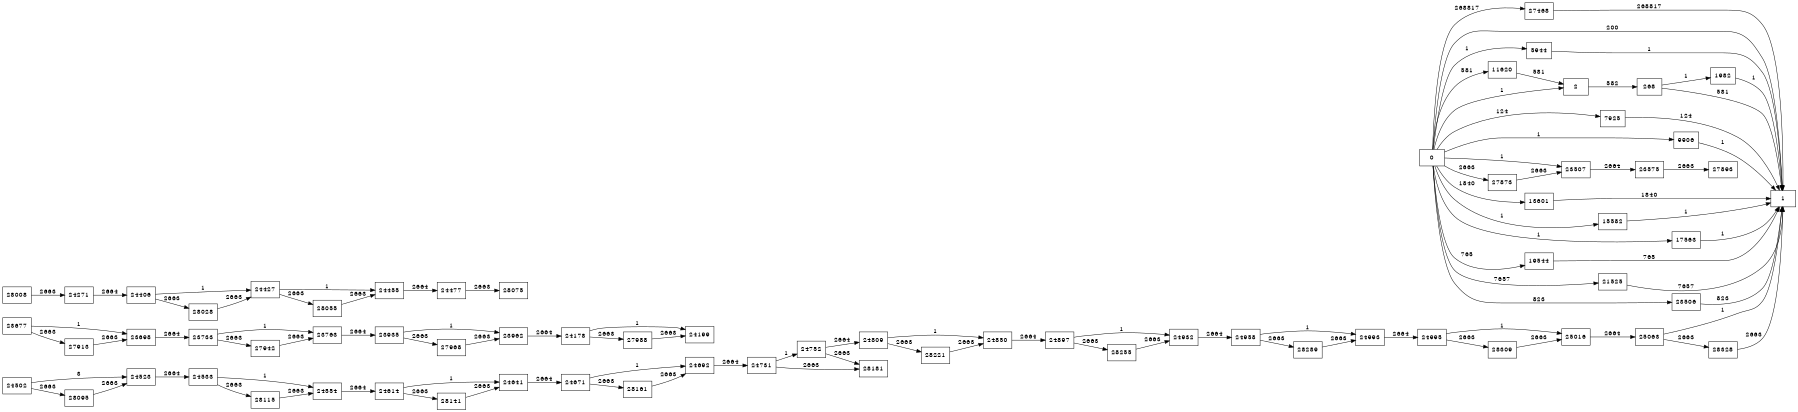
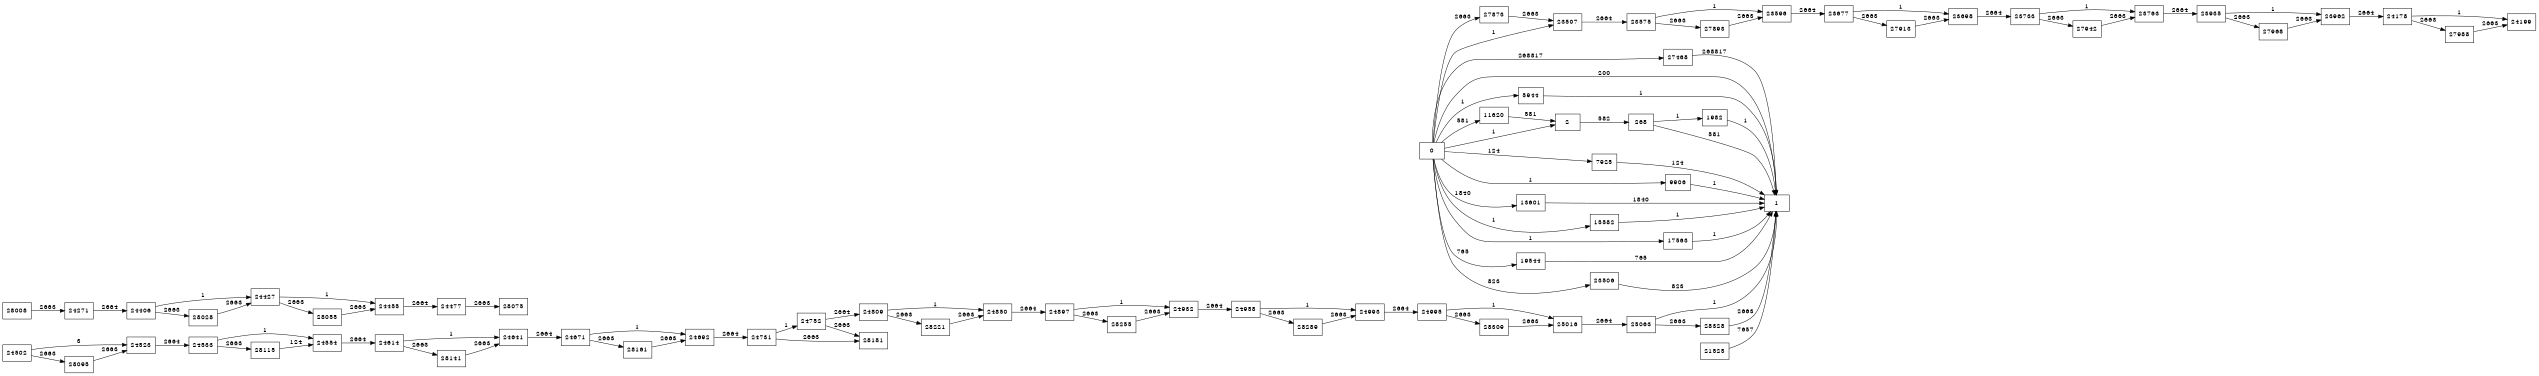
node "23596": added
edge "0" -> "21525": removed, label "7657"
edge "28115" -> "24554": label "2663" -> "124"
